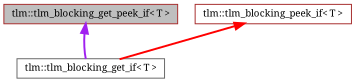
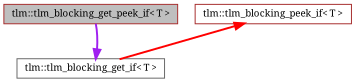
edge "tlm::tlm_blocking_get_if< T >" -> "tlm::tlm_blocking_get_peek_if< T >": reversed
